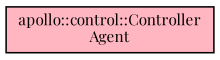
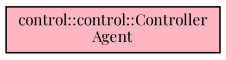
node "apollo::control::Controller Agent": label "apollo::control::Controller Agent" -> "control::control::Controller Agent"
